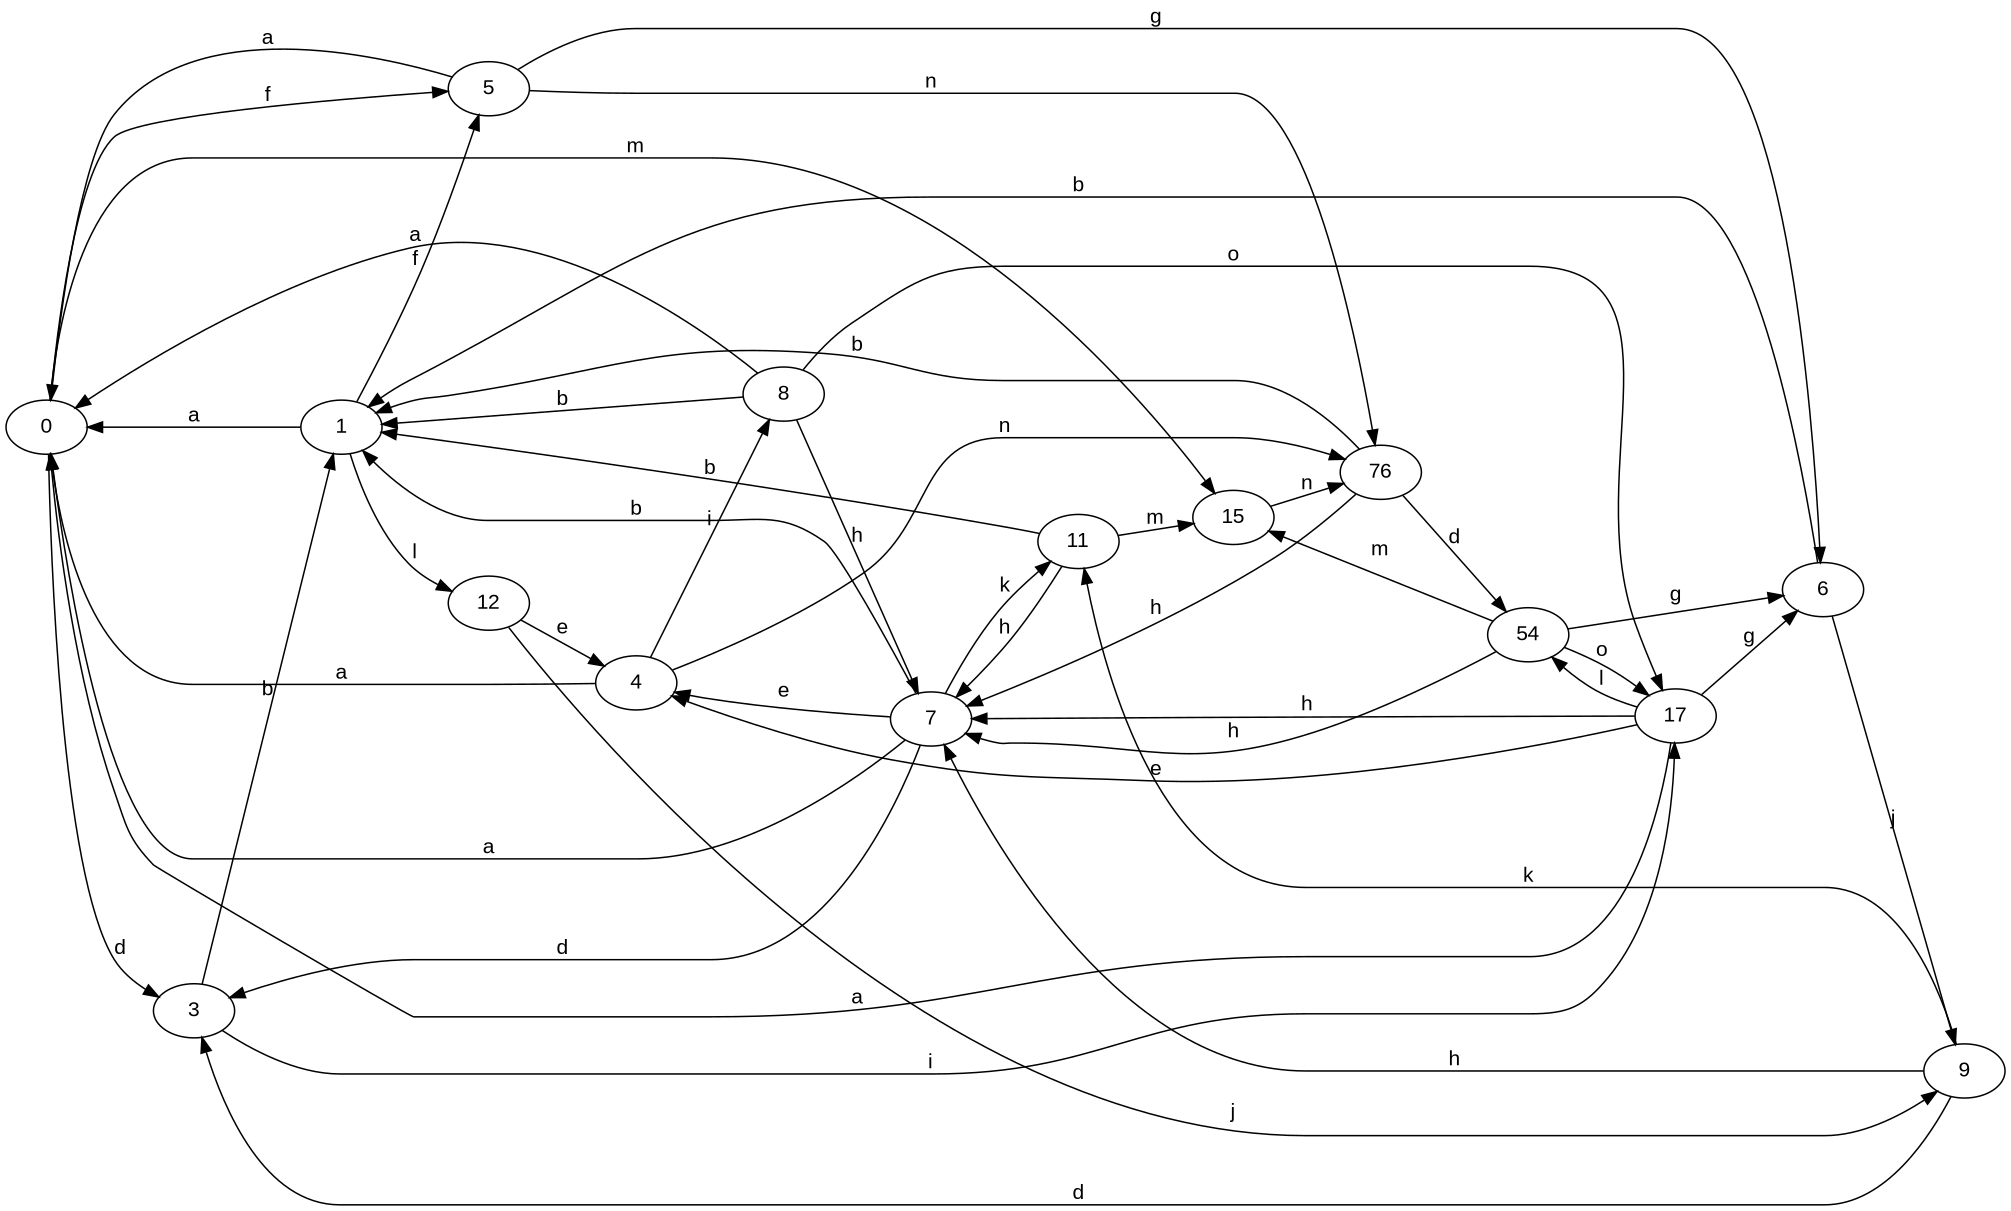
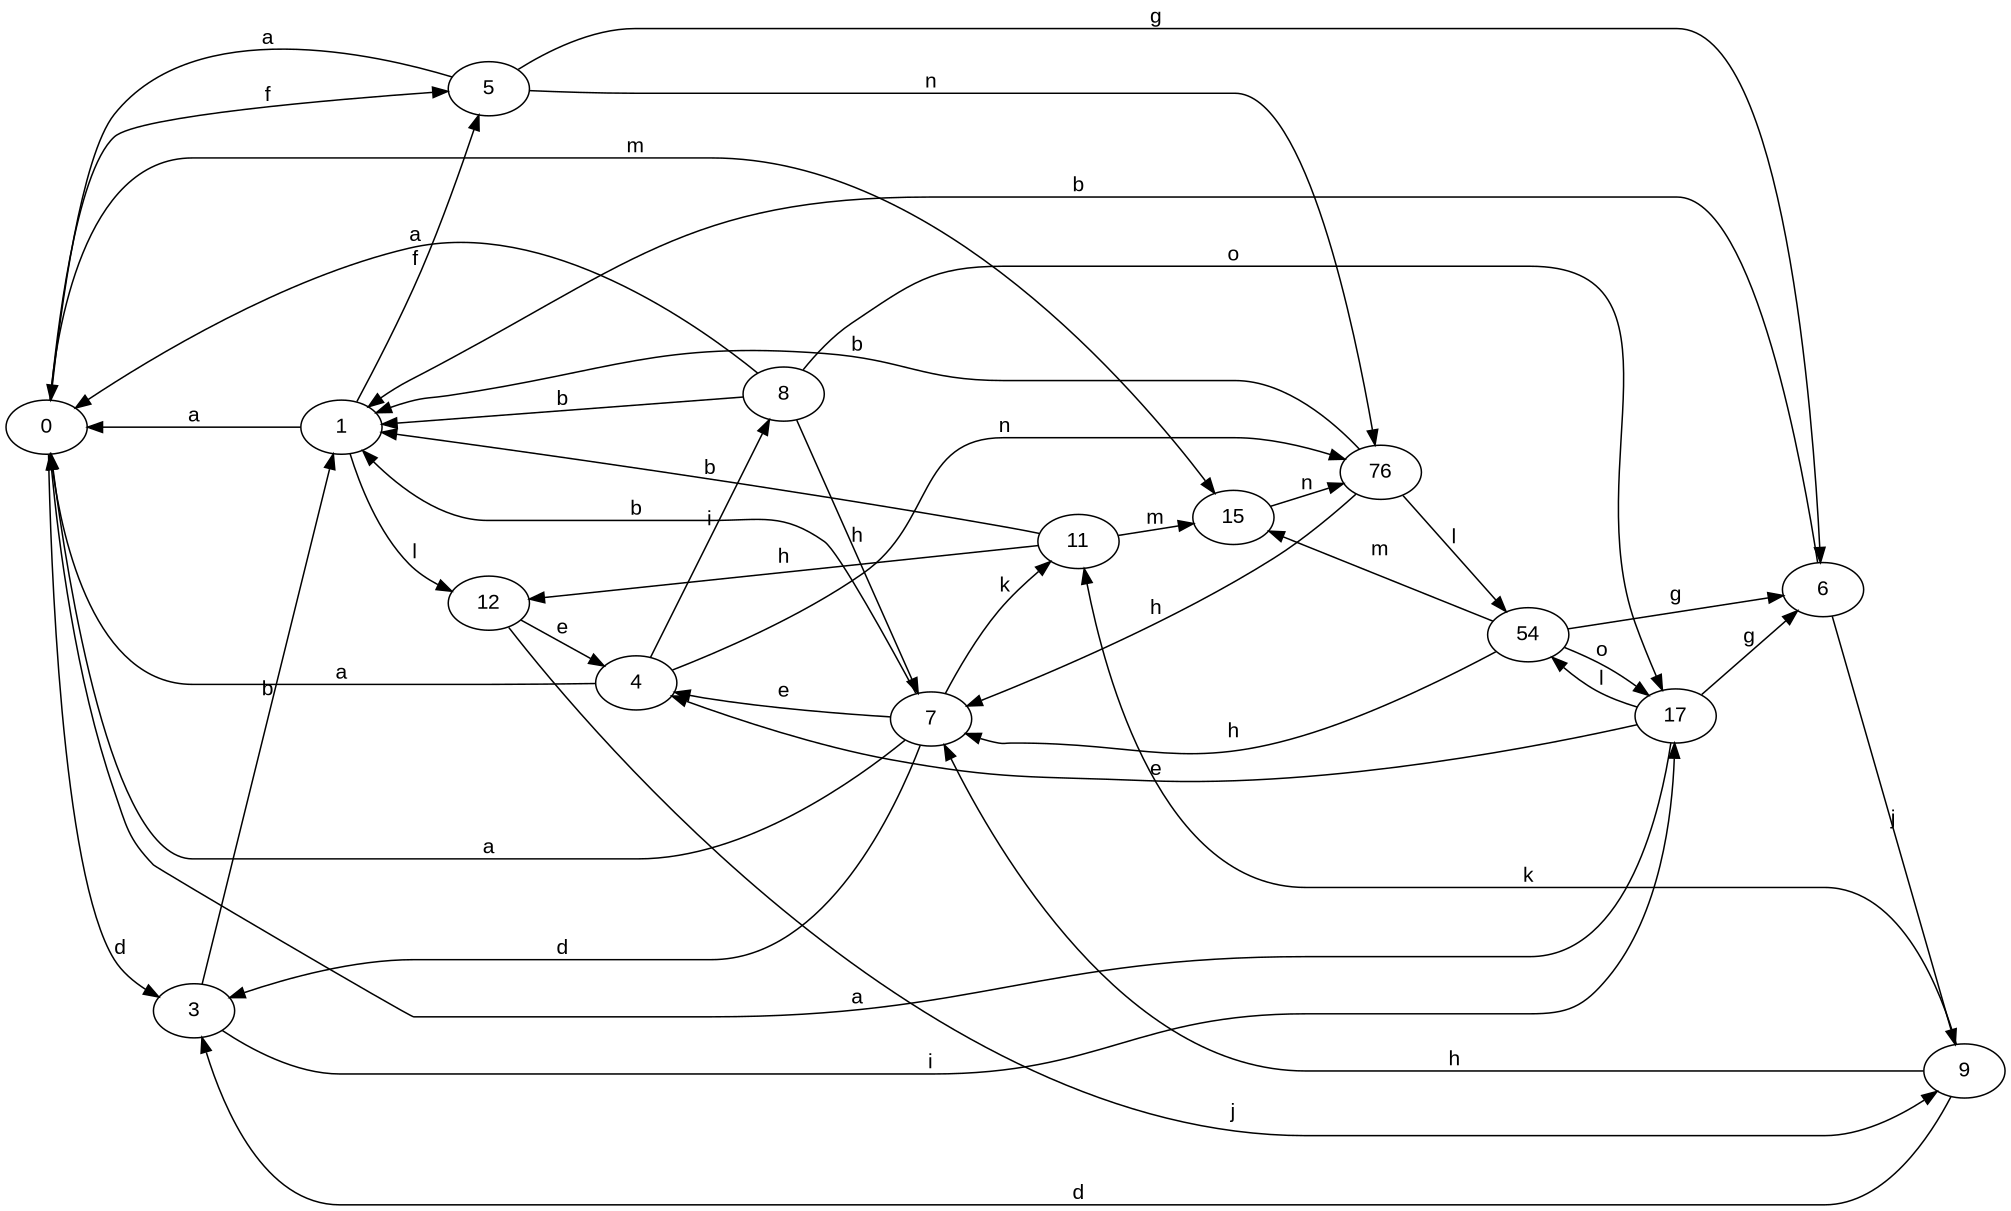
edge "76" -> "54": label "d" -> "l"
edge "11" -> "7": now "11" -> "12"
edge "17" -> "7": removed, label "h"
